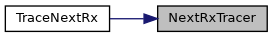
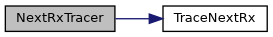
edge "TraceNextRx" -> "NextRxTracer": reversed
